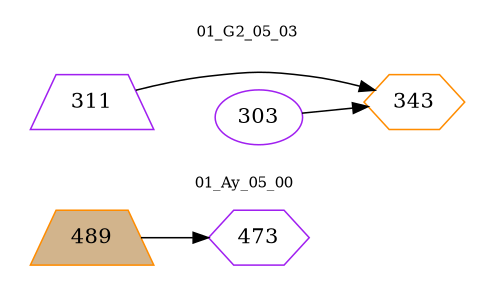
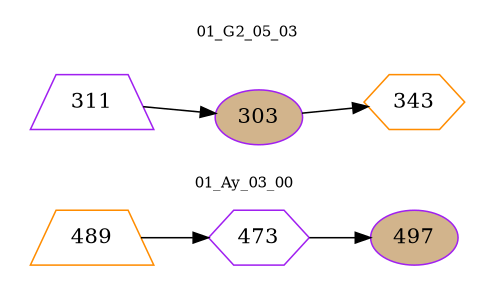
edge "311" -> "343": now "311" -> "303"
node "303": fillcolor white -> tan
cluster "01_Ay_05_00": label "01_Ay_05_00" -> "01_Ay_03_00"
node "489": fillcolor tan -> white
node "497": added
